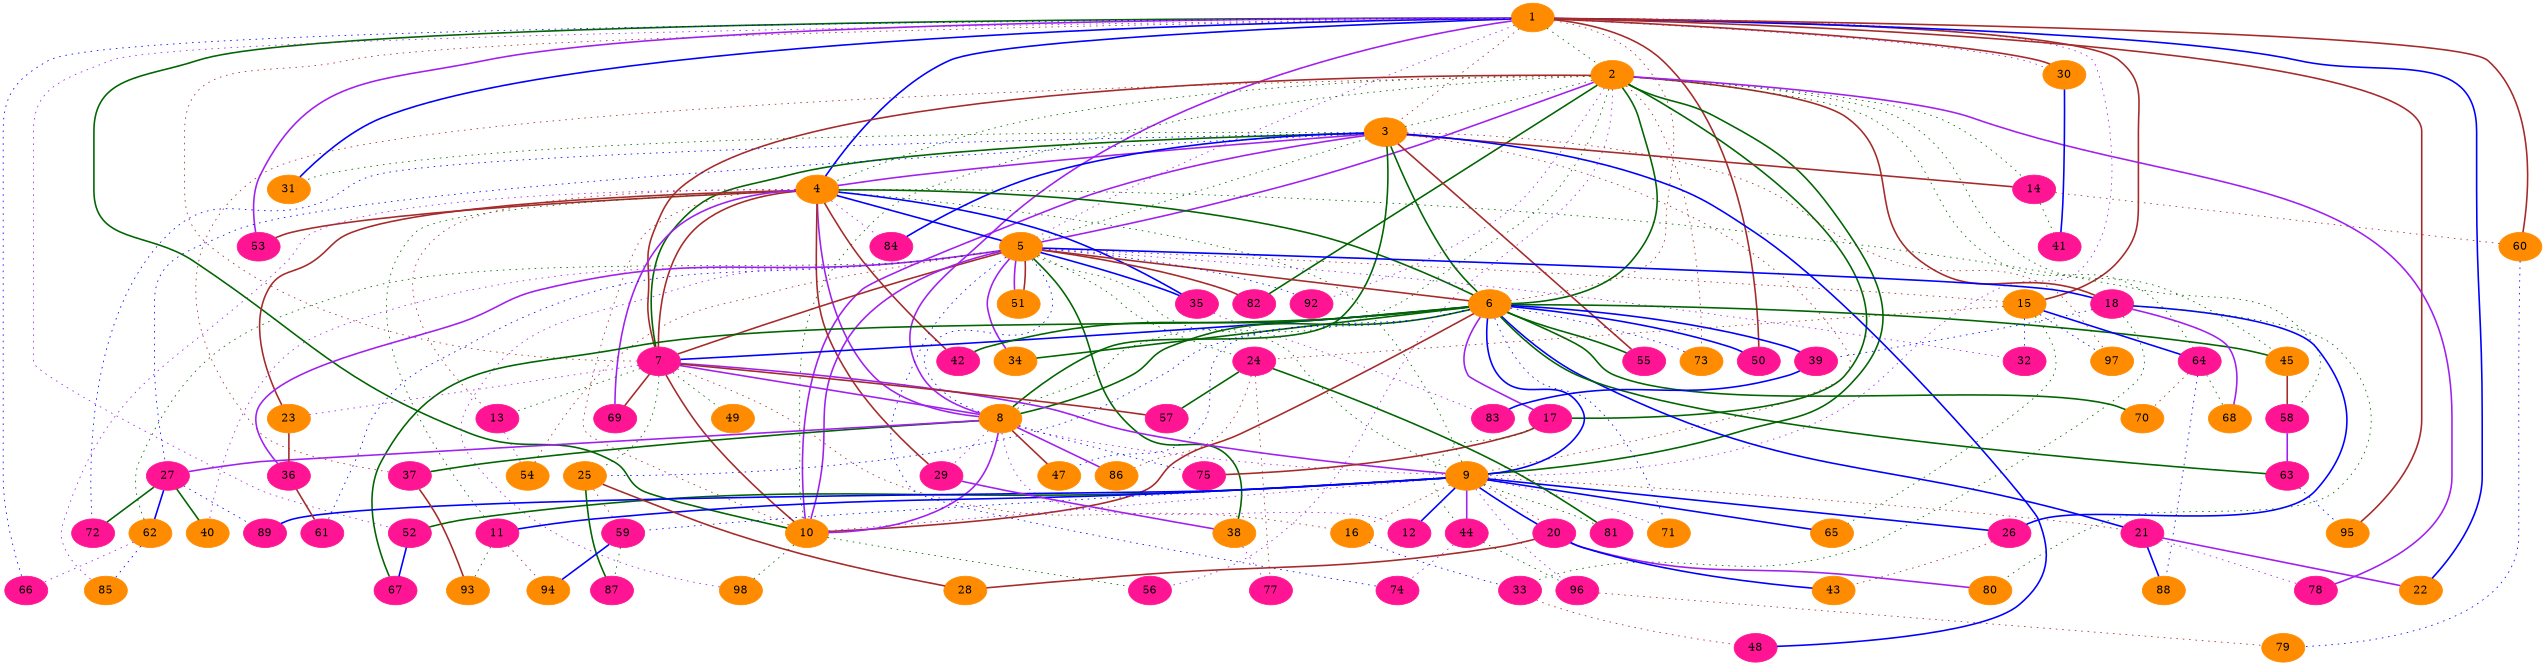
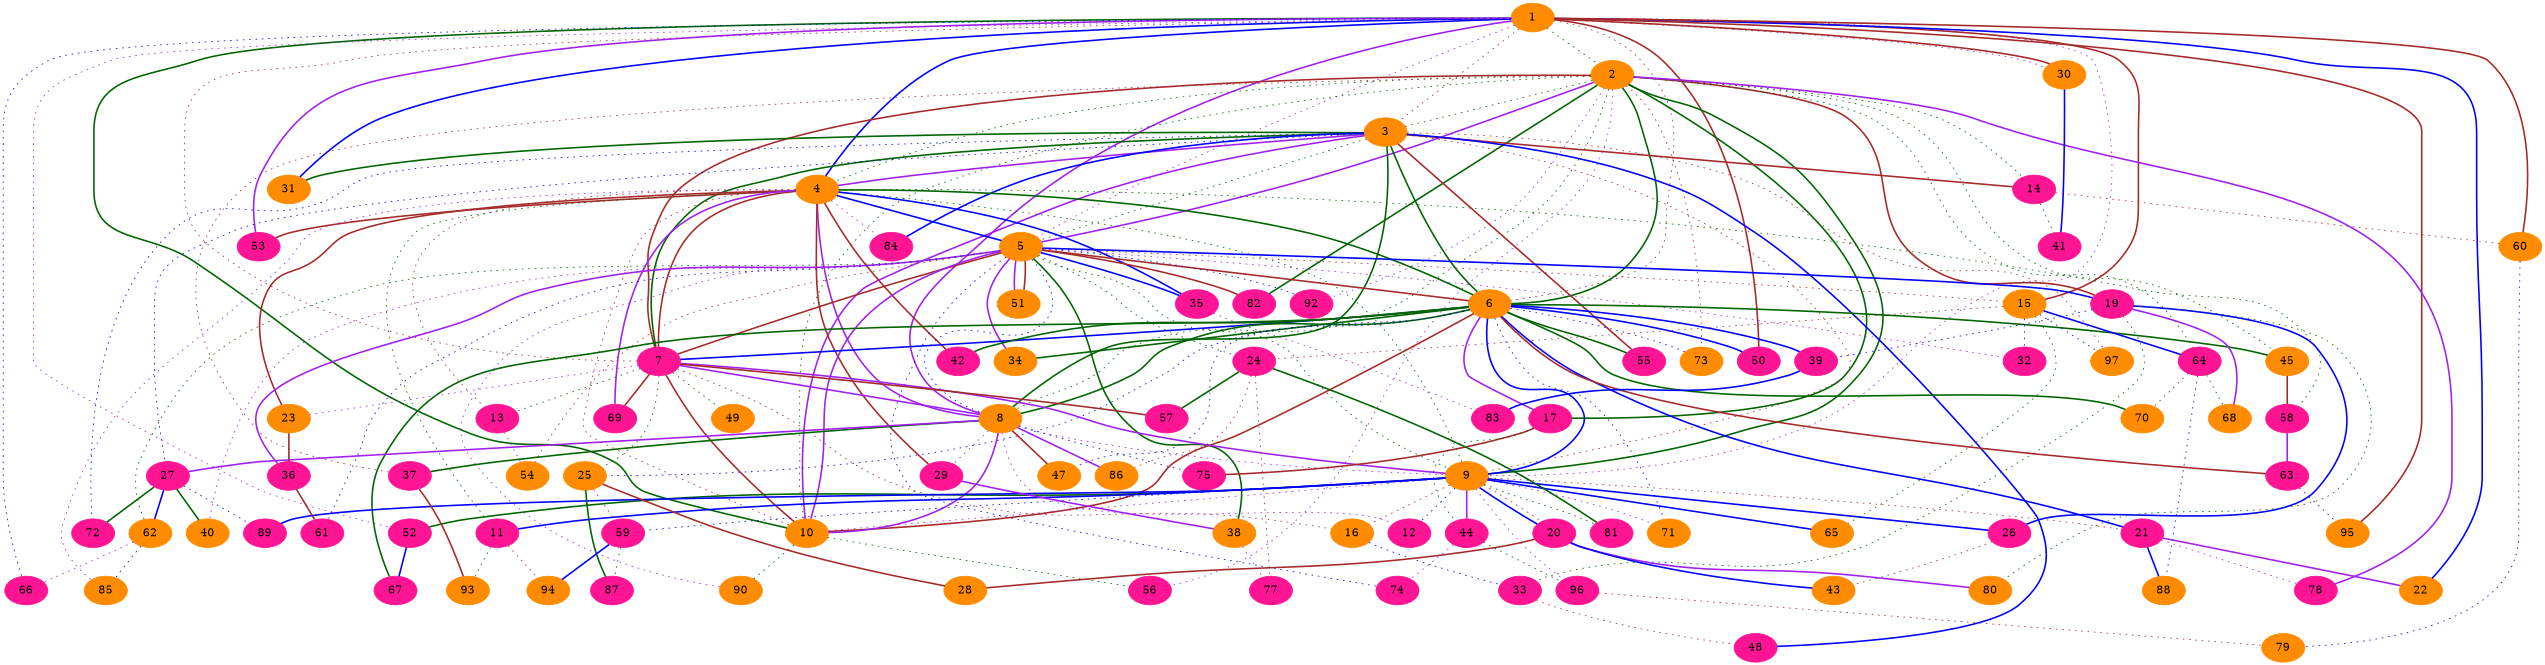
edge "3" -- "31": style dotted -> bold
node "18": label "18" -> "19"
edge "6" -- "63": color darkgreen -> brown
edge "9" -- "12": style bold -> dotted
node "98": label "98" -> "90"
